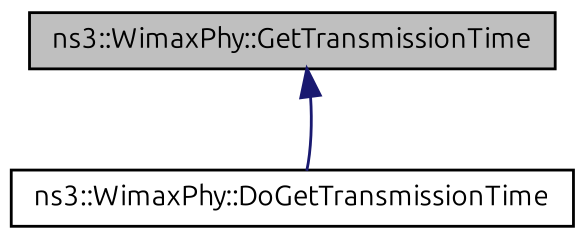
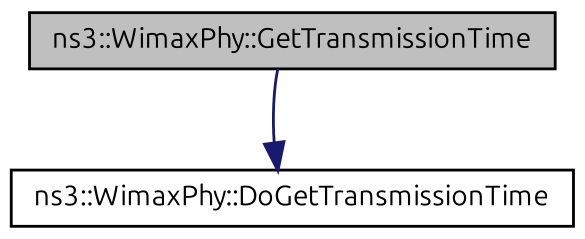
edge "ns3::WimaxPhy::DoGetTransmissionTime" -> "ns3::WimaxPhy::GetTransmissionTime": reversed
